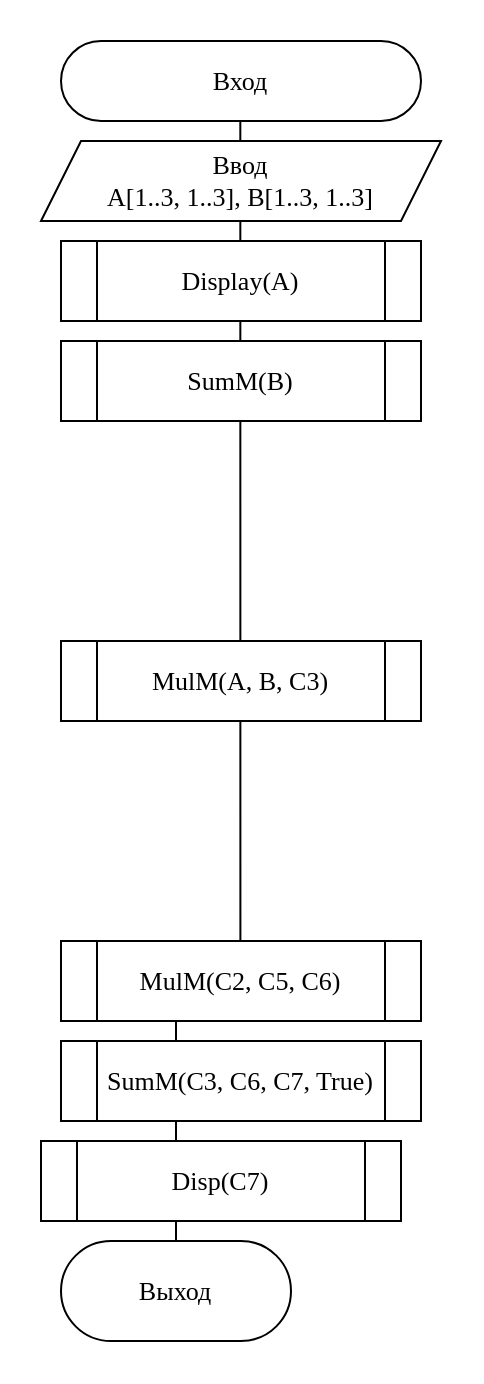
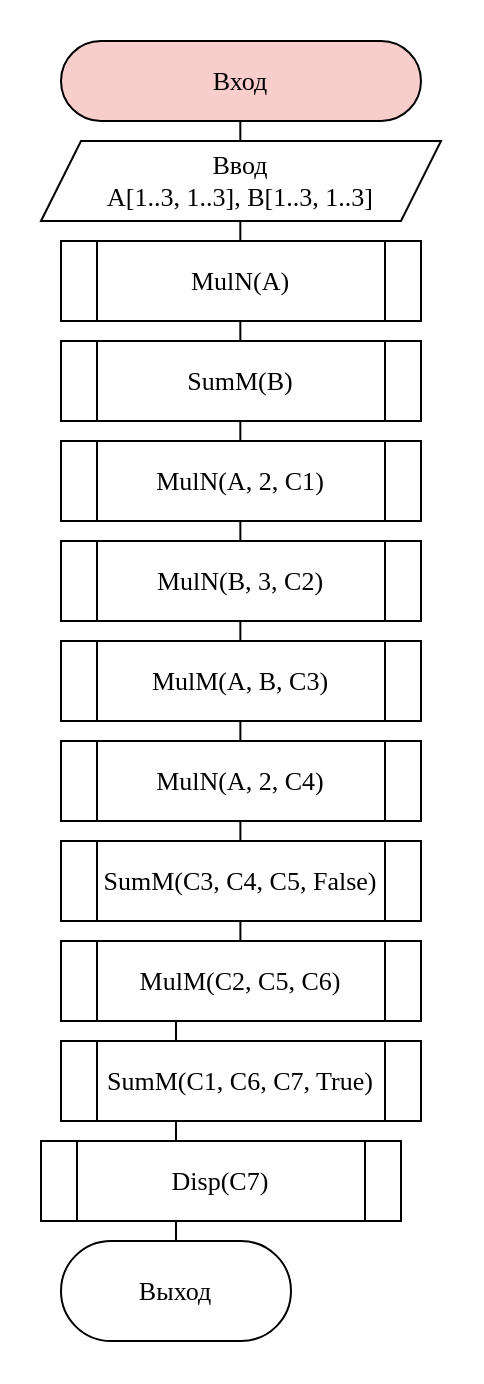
node "Вход": fillcolor #ffffff -> #f8cecc
node "Display(A)": label "Display(A)" -> "MulN(A)"
node "MulN(A, 2, C1)": added
node "MulN(B, 3, C2)": added
node "MulN(A, 2, C4)": added
node "SumM(C3, C4, C5, False)": added
node "SumM(C3, C6, C7, True)": label "SumM(C3, C6, C7, True)" -> "SumM(C1, C6, C7, True)"
